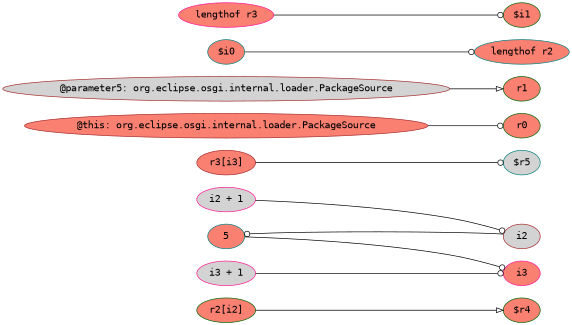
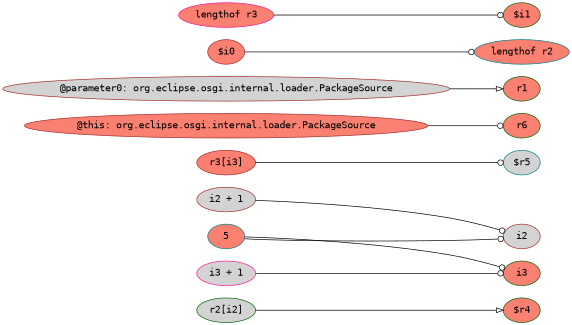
node "$i0": color teal -> brown
node "@parameter5: org.eclipse.osgi.internal.loader.PackageSource": label "@parameter5: org.eclipse.osgi.internal.loader.PackageSource" -> "@parameter0: org.eclipse.osgi.internal.loader.PackageSource"
node "r0": label "r0" -> "r6"
node "i2 + 1": color deeppink -> brown
edge "i2" -> "5": reversed
node "i3": color deeppink -> darkgreen
node "r2[i2]": fillcolor salmon -> lightgrey
